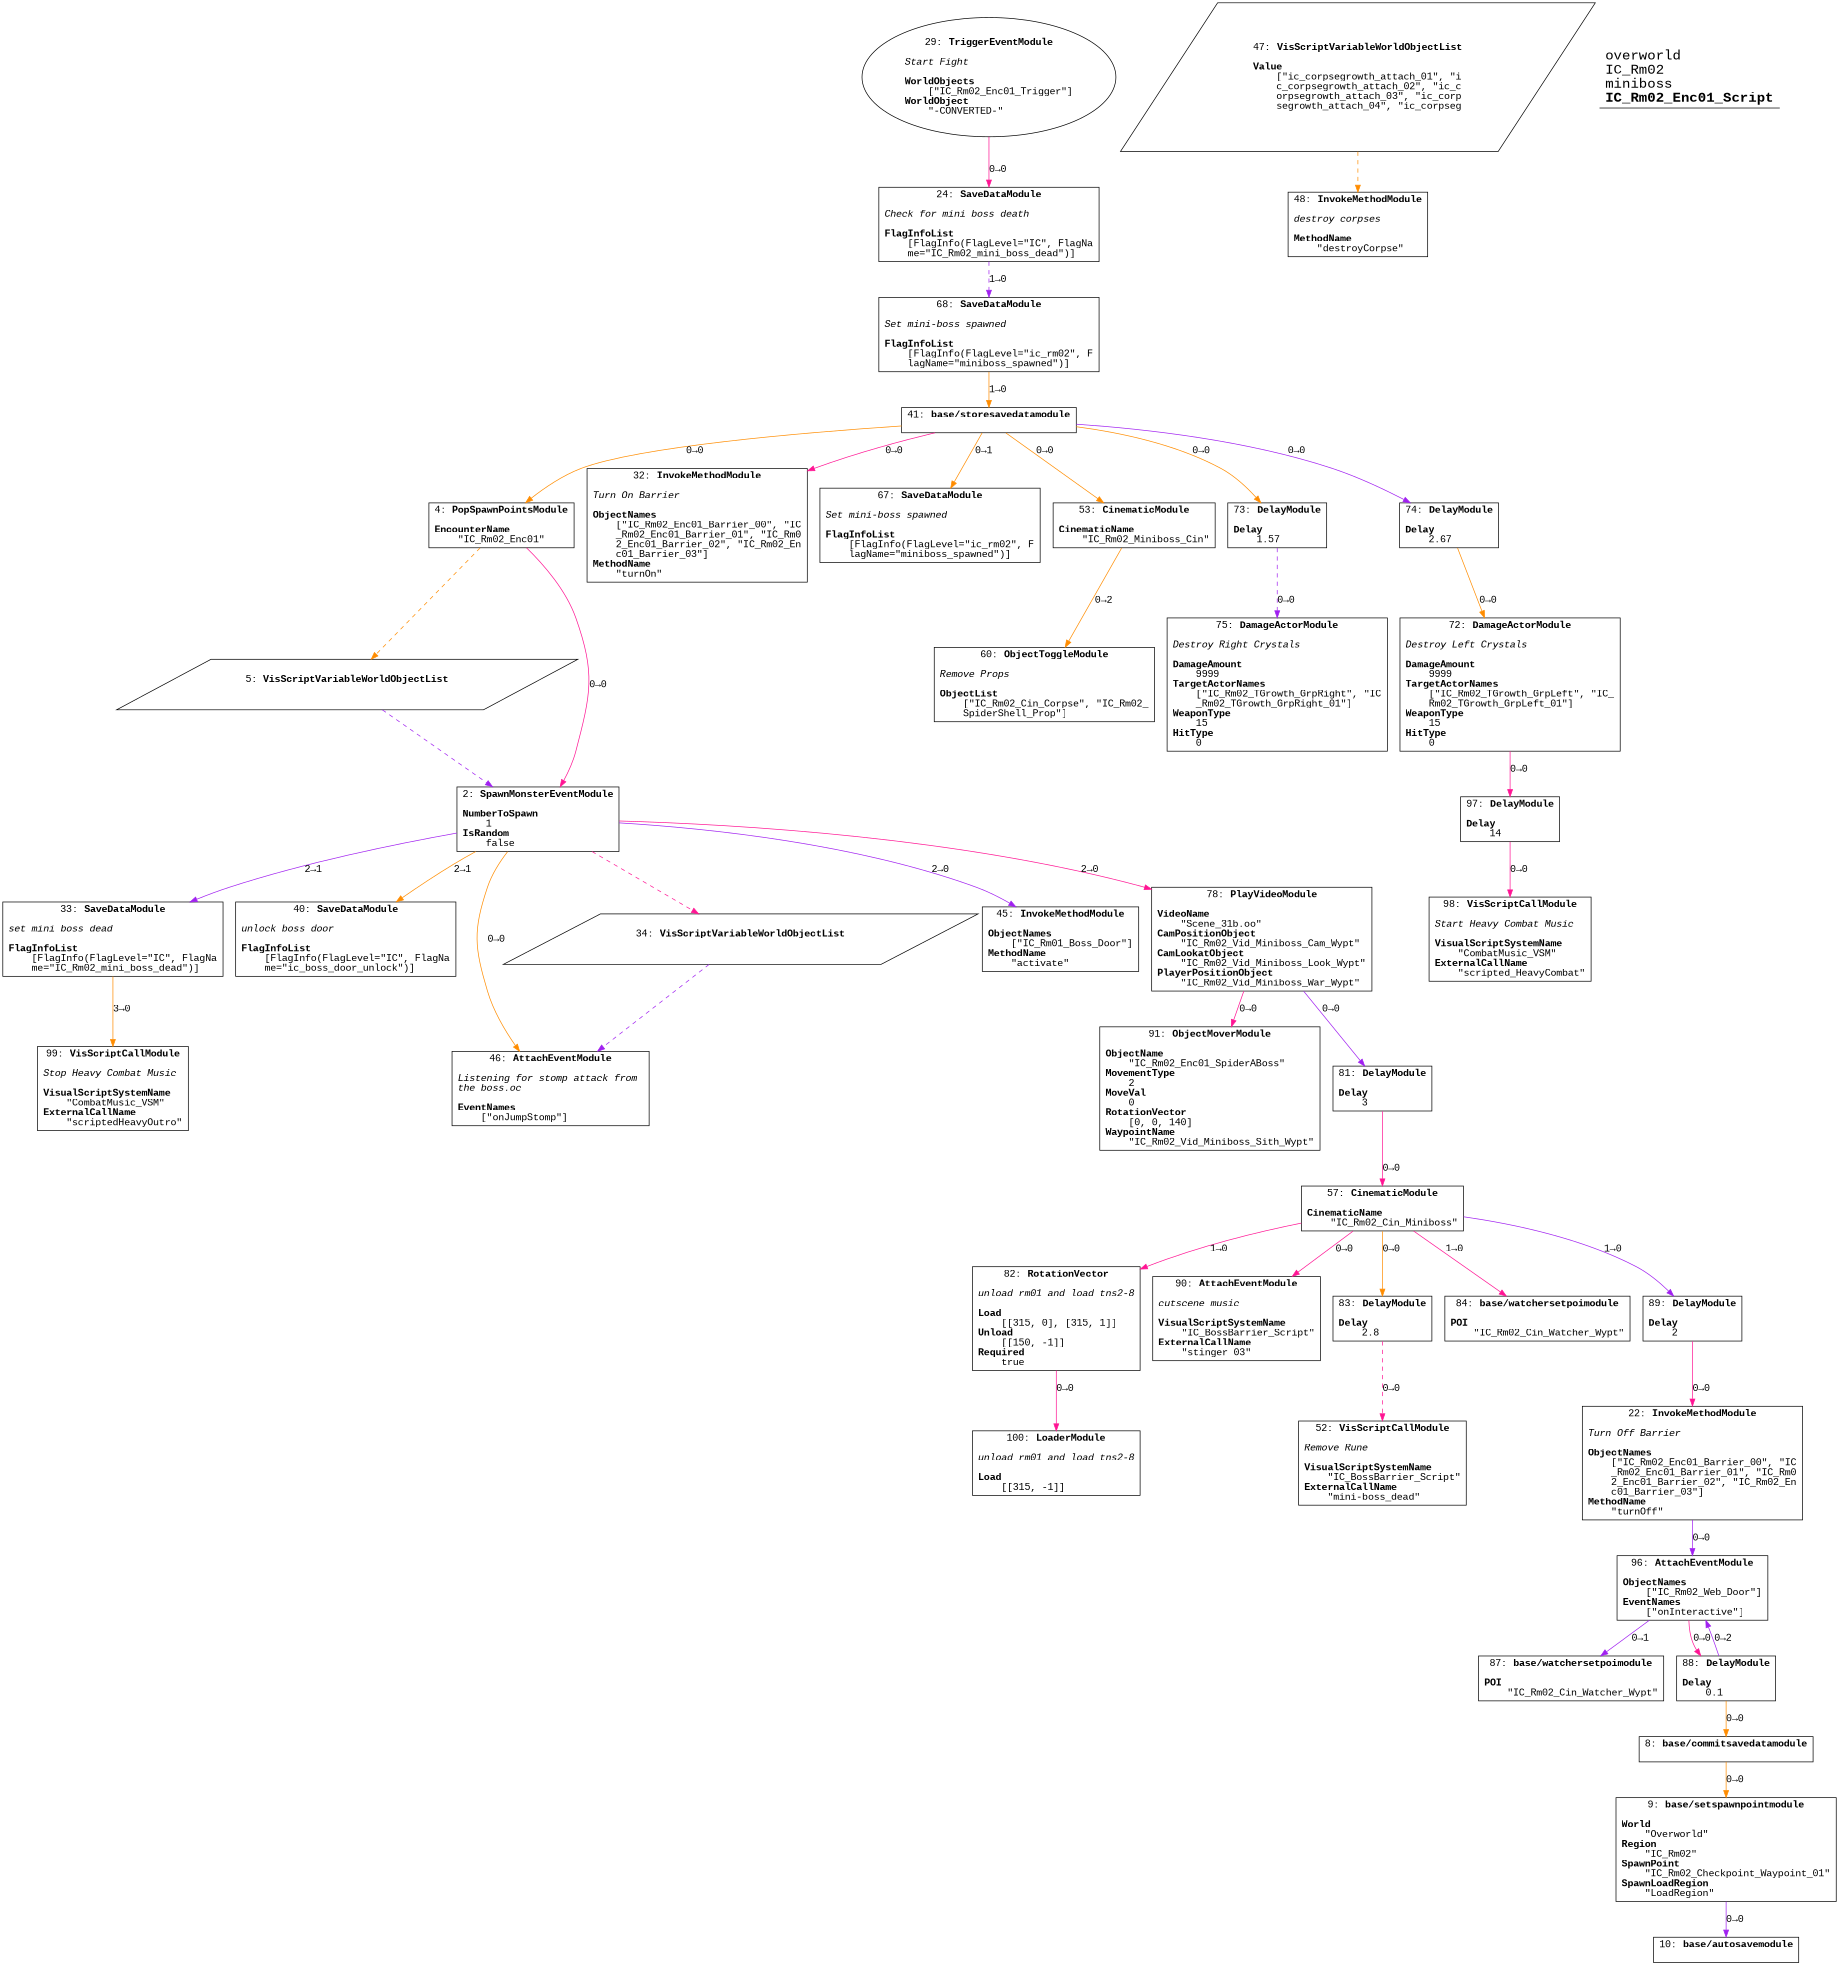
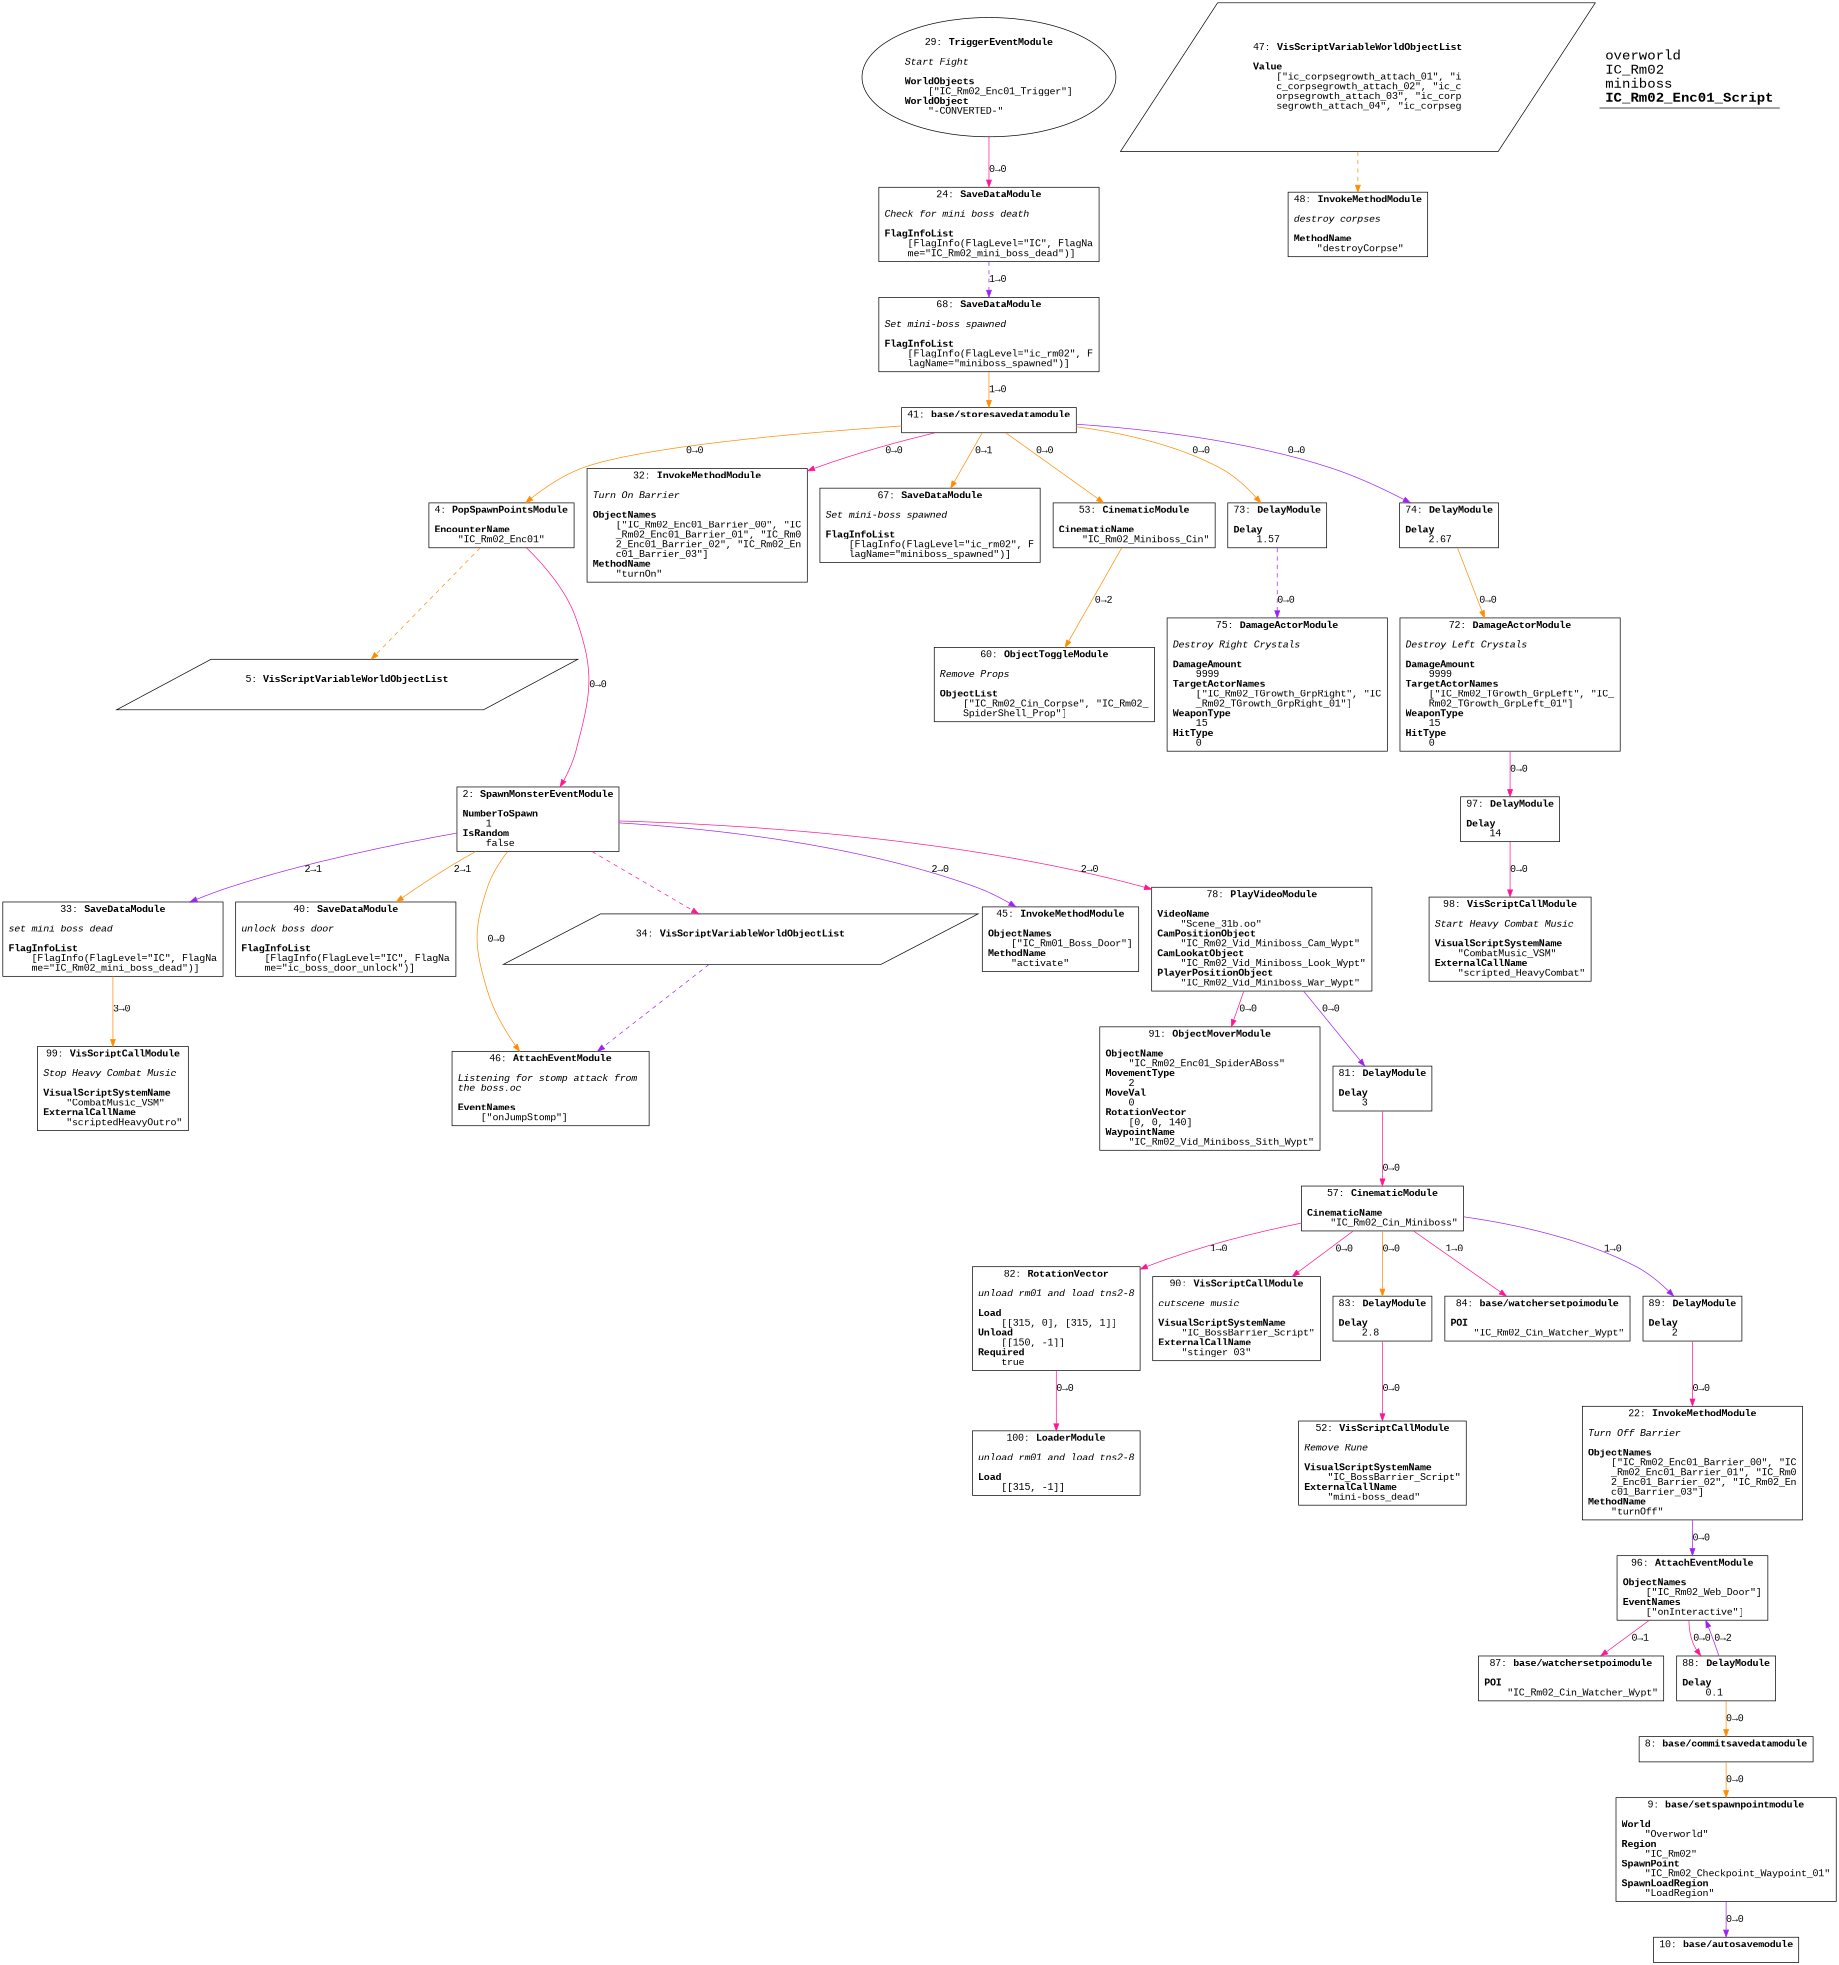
edge "5:" -> "2:": removed
node "90:": text "AttachEventModule" -> "VisScriptCallModule"
edge "83:" -> "52:": style dashed -> solid
edge "96:" -> "87:": color purple -> deeppink
